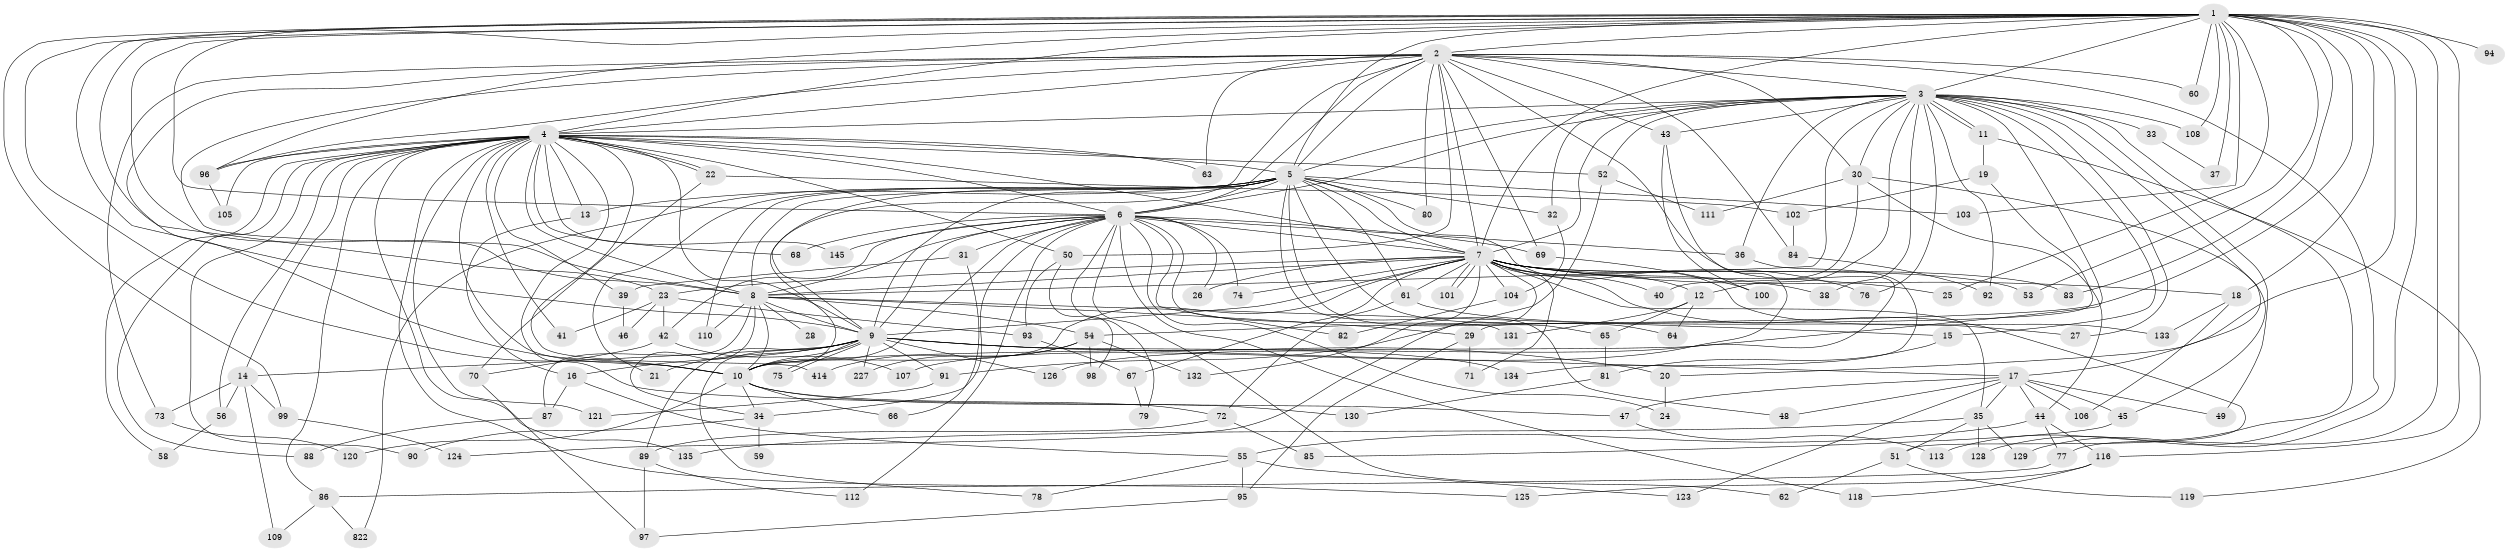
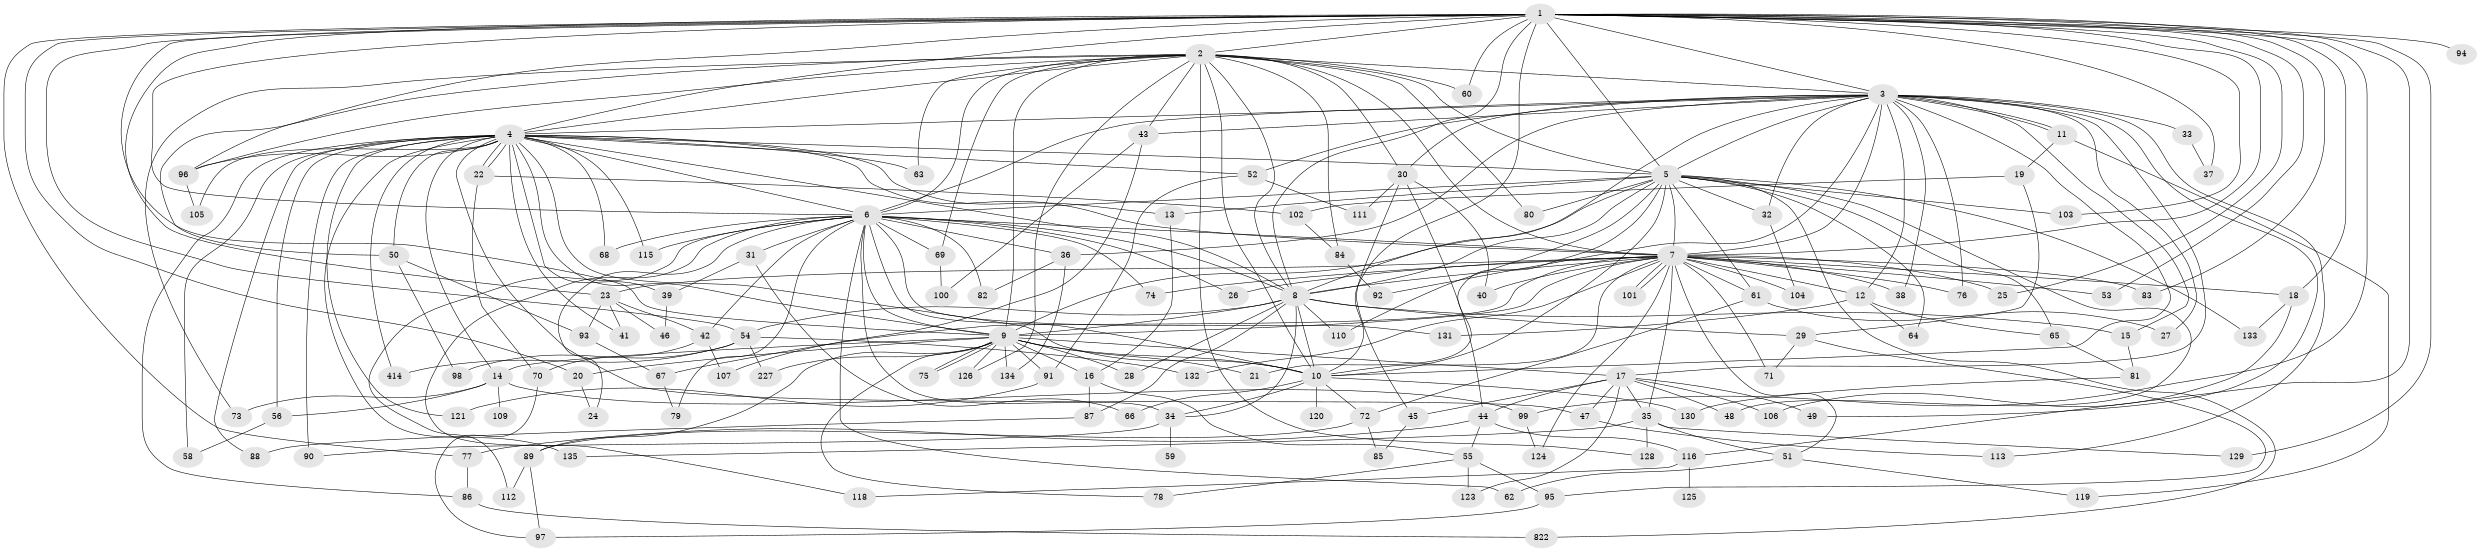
node "108": removed
node "145": label "145" -> "115"
edge "104" -- "82": now "36" -- "82"
edge "9" -- "28": added
edge "73" -- "120": removed
edge "4" -- "125": removed
edge "86" -- "109": removed
